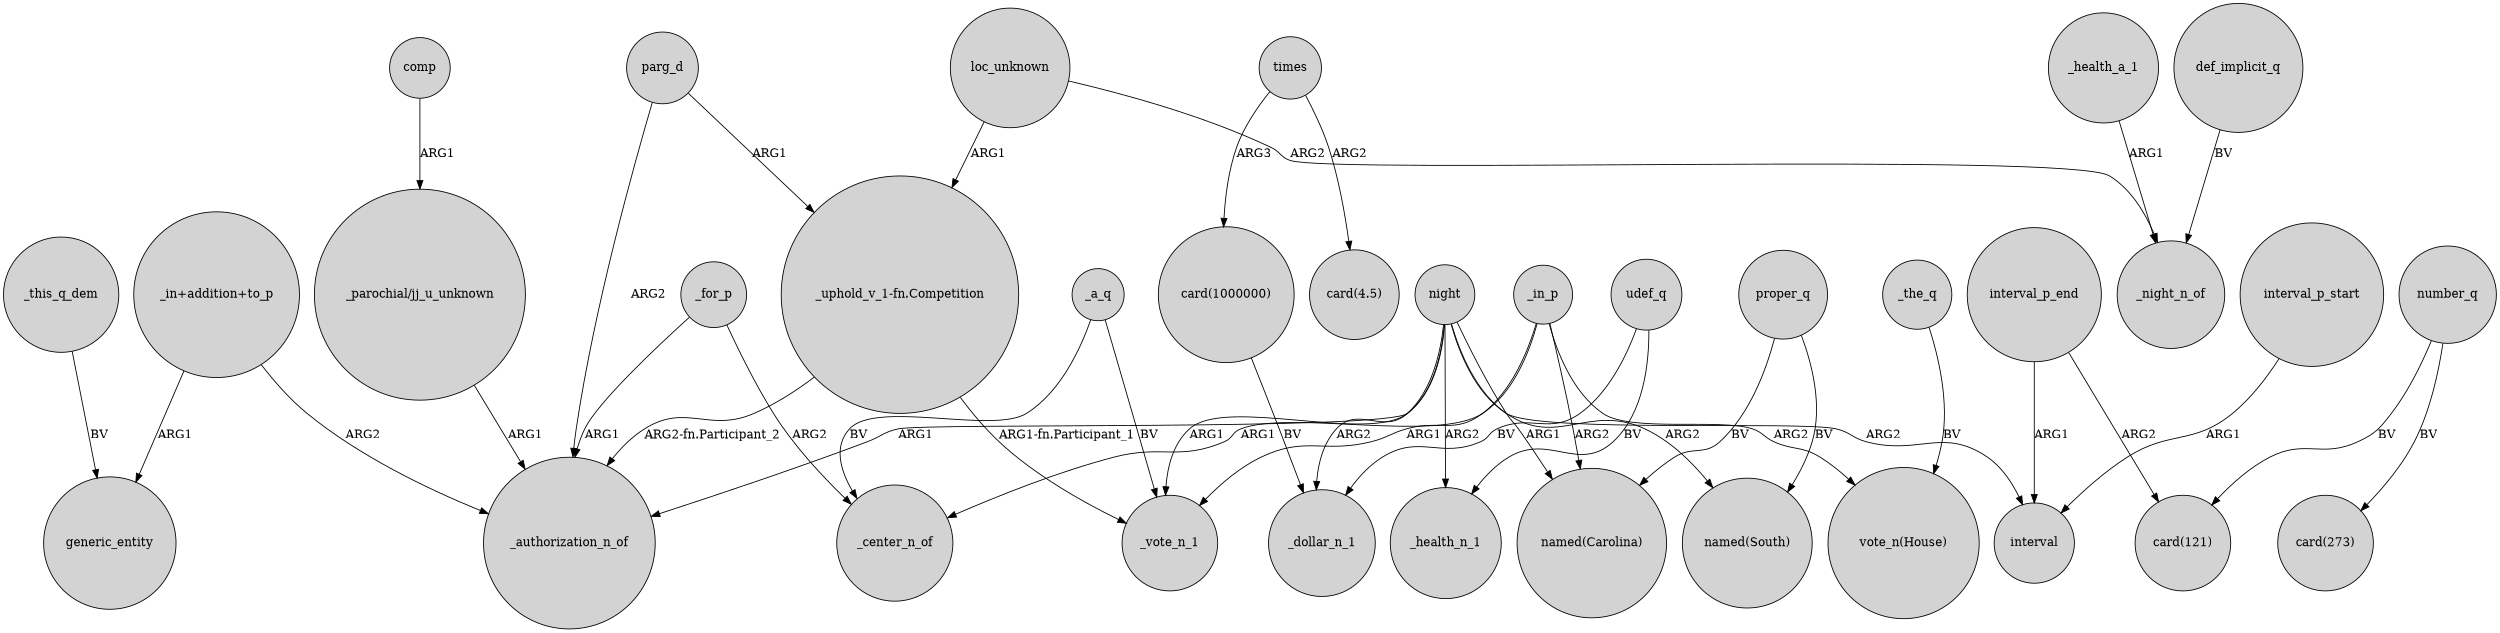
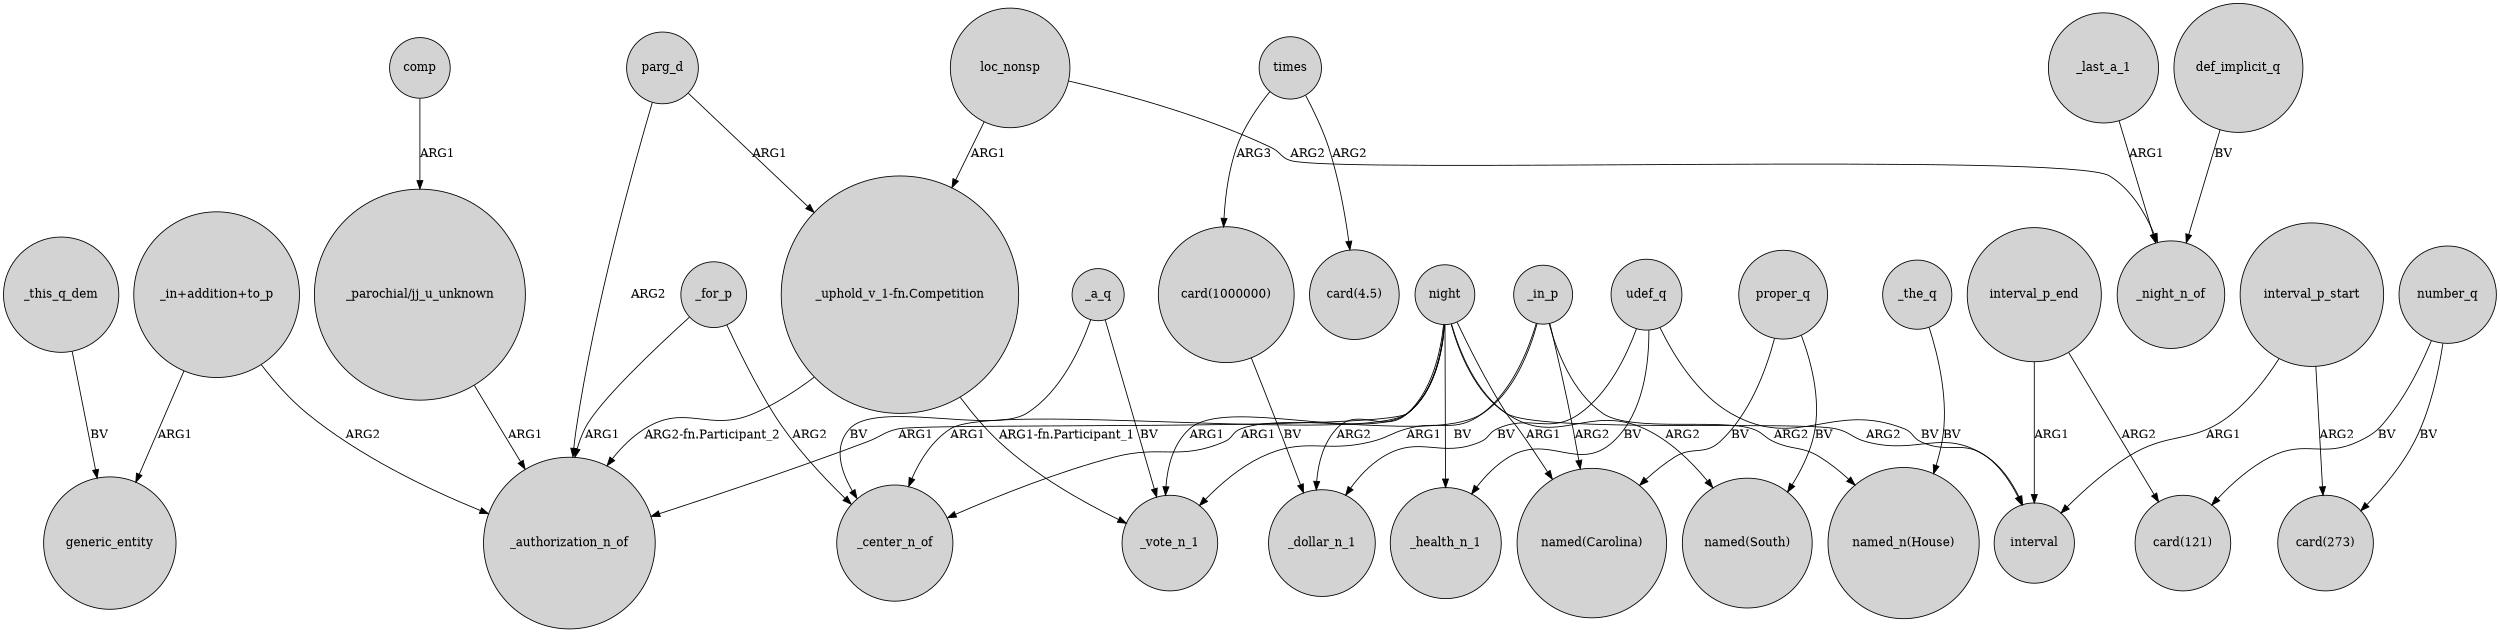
node "loc_unknown": label "loc_unknown" -> "loc_nonsp"
node "_health_a_1": label "_health_a_1" -> "_last_a_1"
edge "night" -> "_center_n_of": added, label "ARG1"
edge "udef_q" -> "interval": added, label "BV"
edge "interval_p_start" -> "card(273)": added, label "ARG2"
edge "night" -> "_health_n_1": label "ARG2" -> "BV"
node "vote_n(House)": label "vote_n(House)" -> "named_n(House)"
